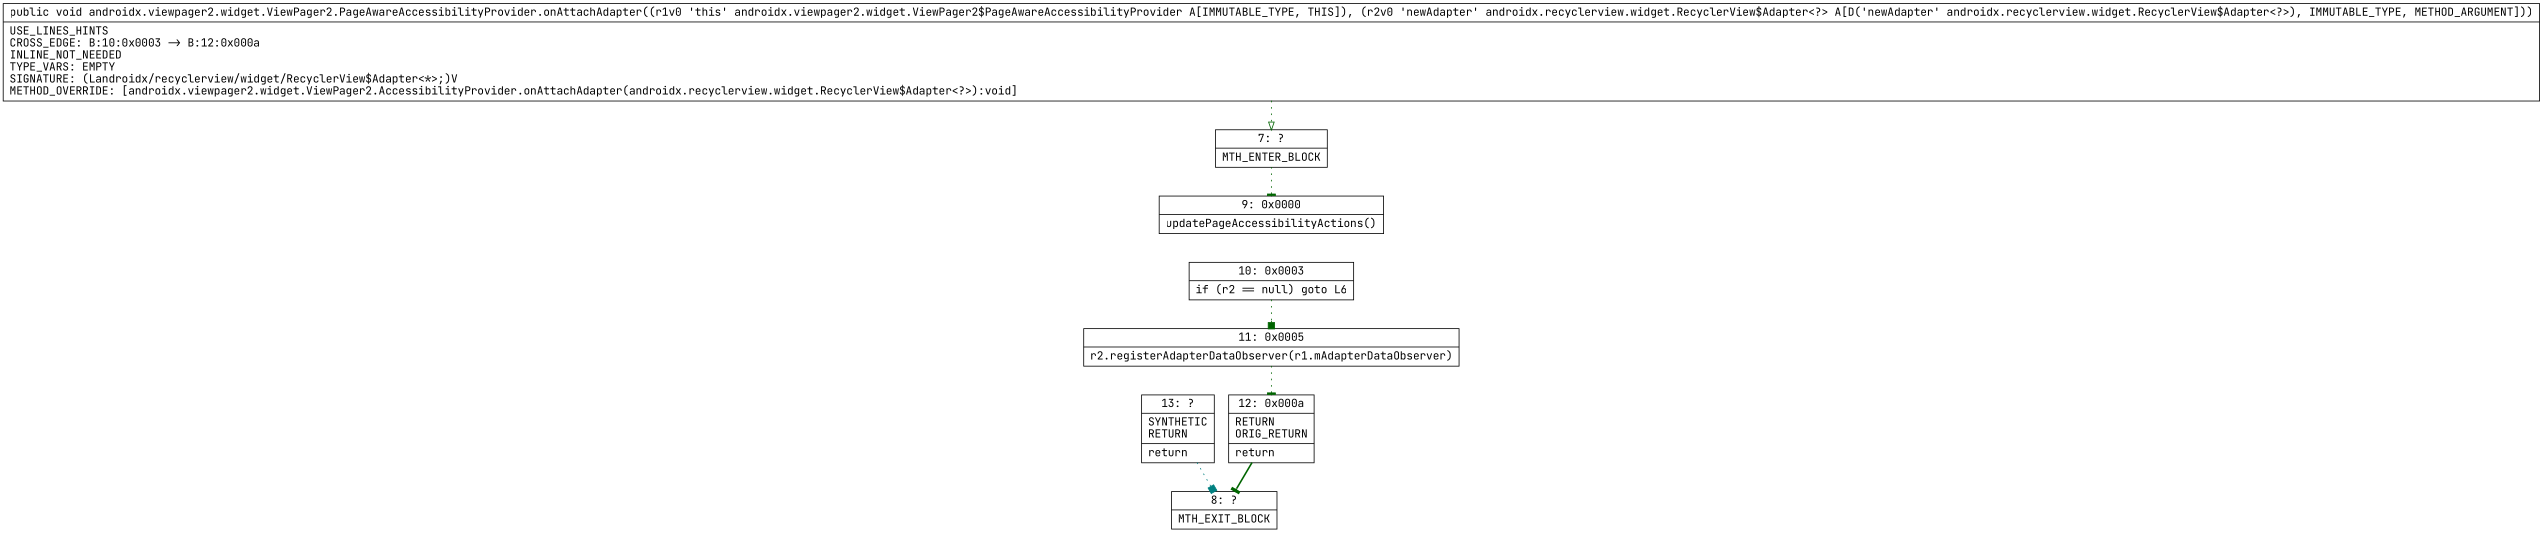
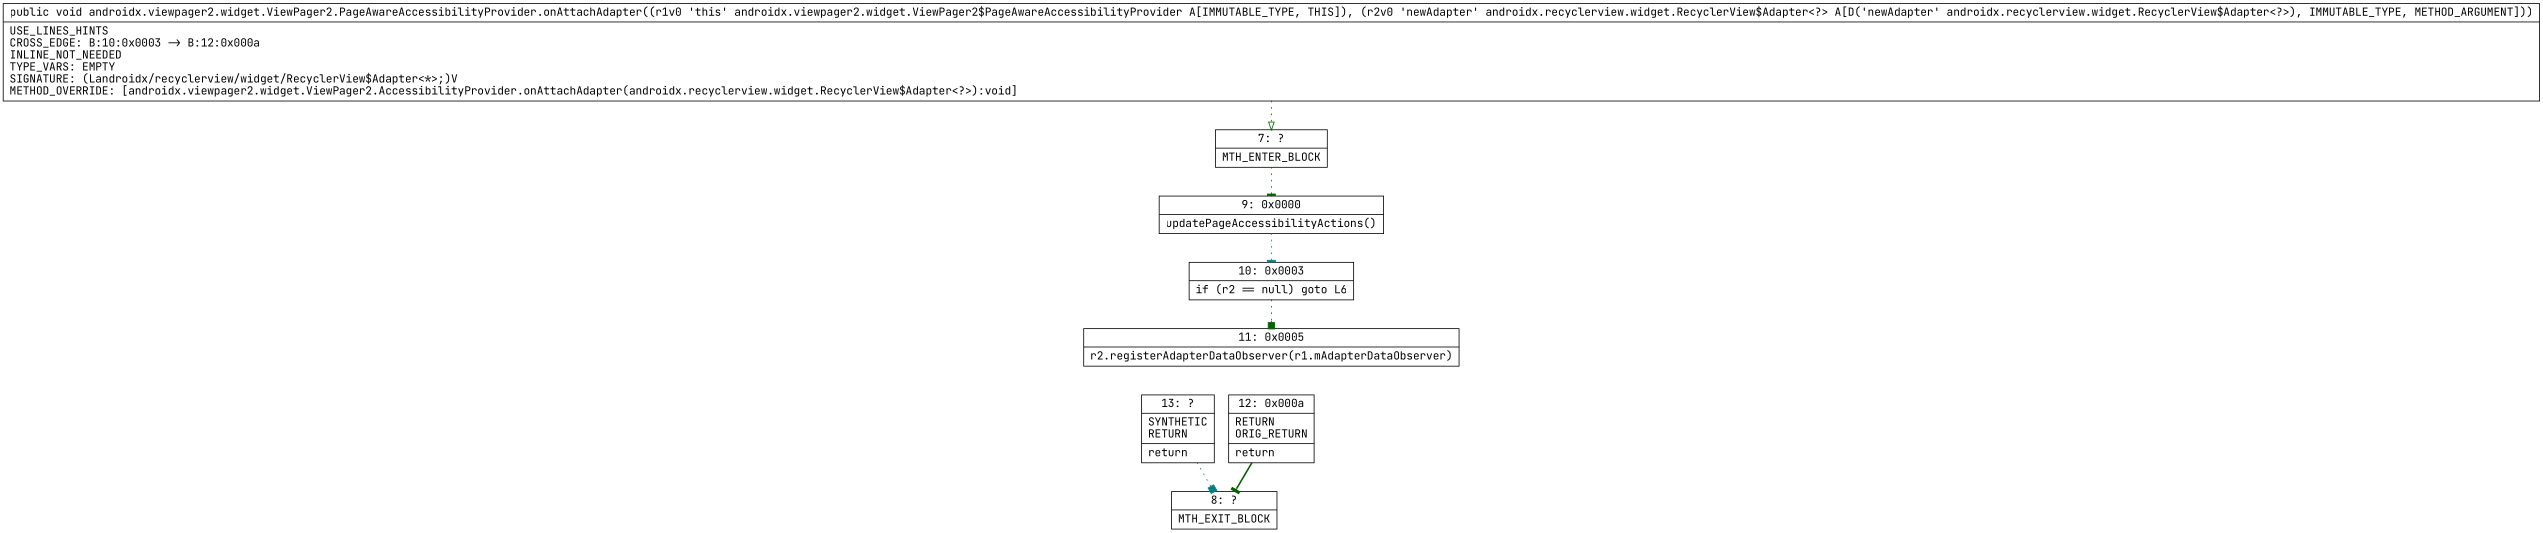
edge "9: 0x0000" -> "10: 0x0003": added
edge "11: 0x0005" -> "12: 0x000a": removed
